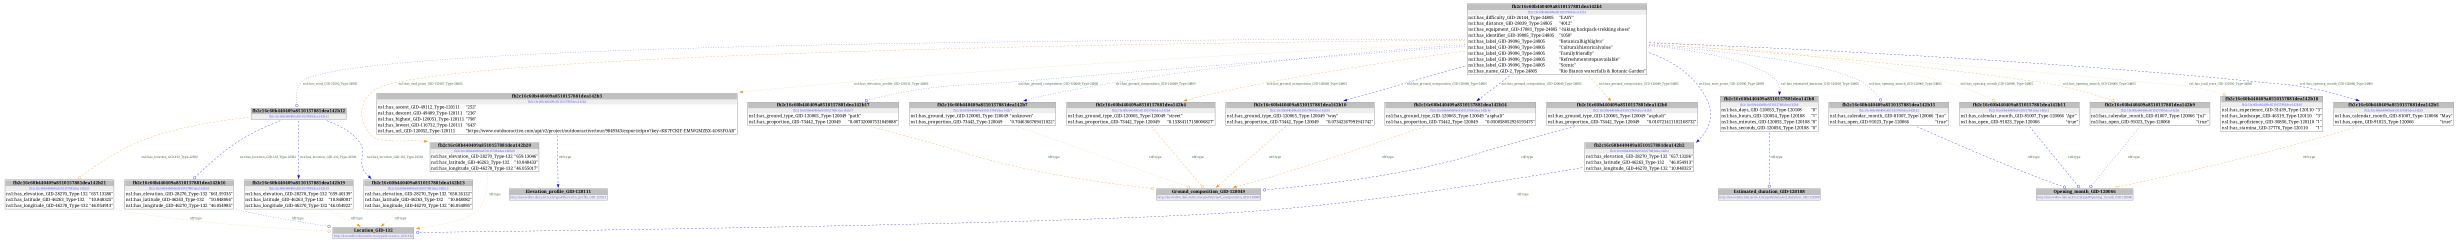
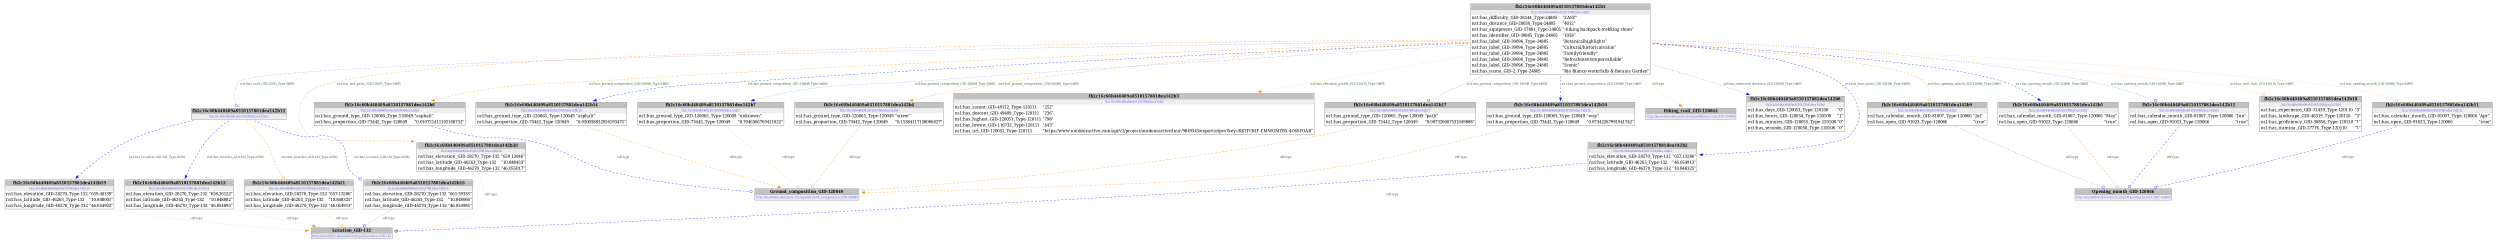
node "Hiking_trail_GID-120044": added
node "Elevation_profile_GID-120111": removed
node "Estimated_duration_GID-120108": removed
